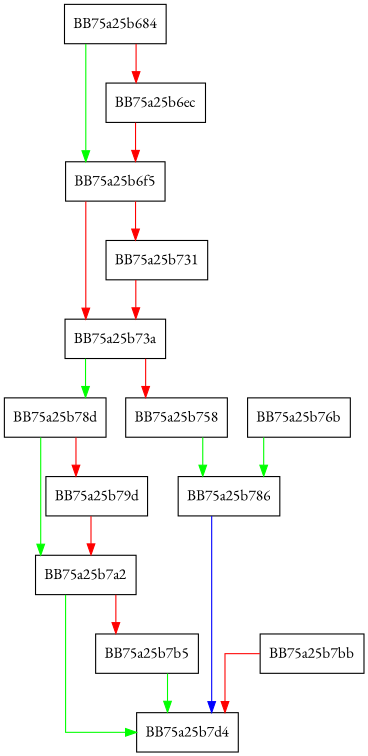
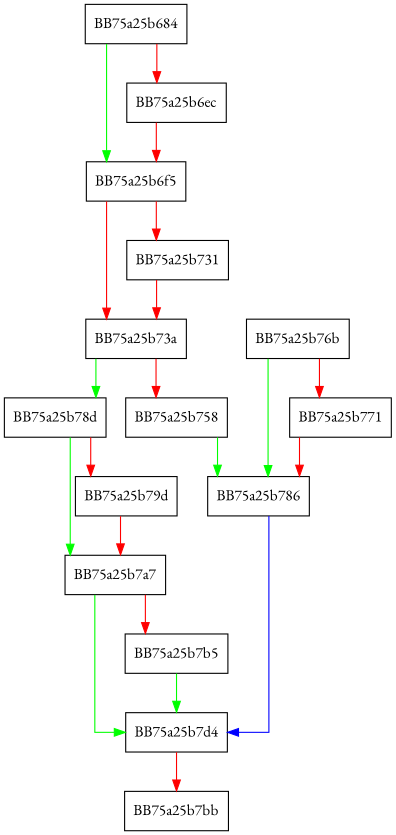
node "BB75a25b771": added
node "BB75a25b7a2": label "BB75a25b7a2" -> "BB75a25b7a7"
edge "BB75a25b7bb" -> "BB75a25b7d4": reversed
